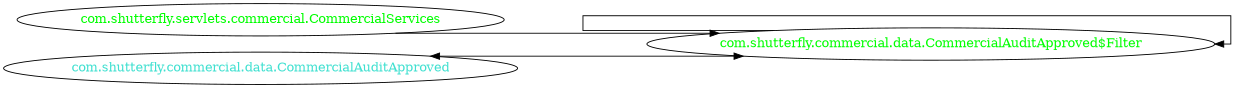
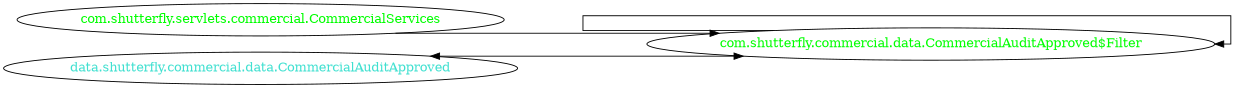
node "com.shutterfly.commercial.data.CommercialAuditApproved": label "com.shutterfly.commercial.data.CommercialAuditApproved" -> "data.shutterfly.commercial.data.CommercialAuditApproved"
